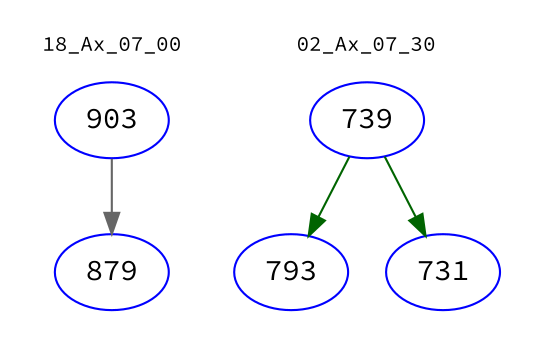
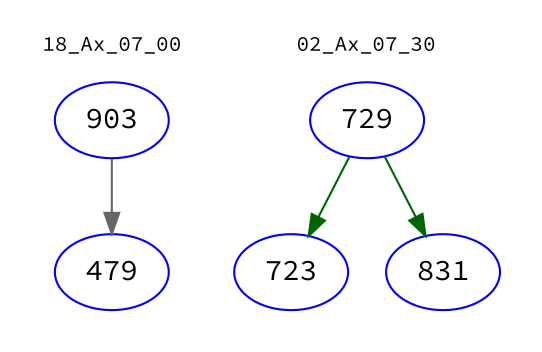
node "739": label "739" -> "729"
node "879": label "879" -> "479"
node "793": label "793" -> "723"
node "731": label "731" -> "831"
